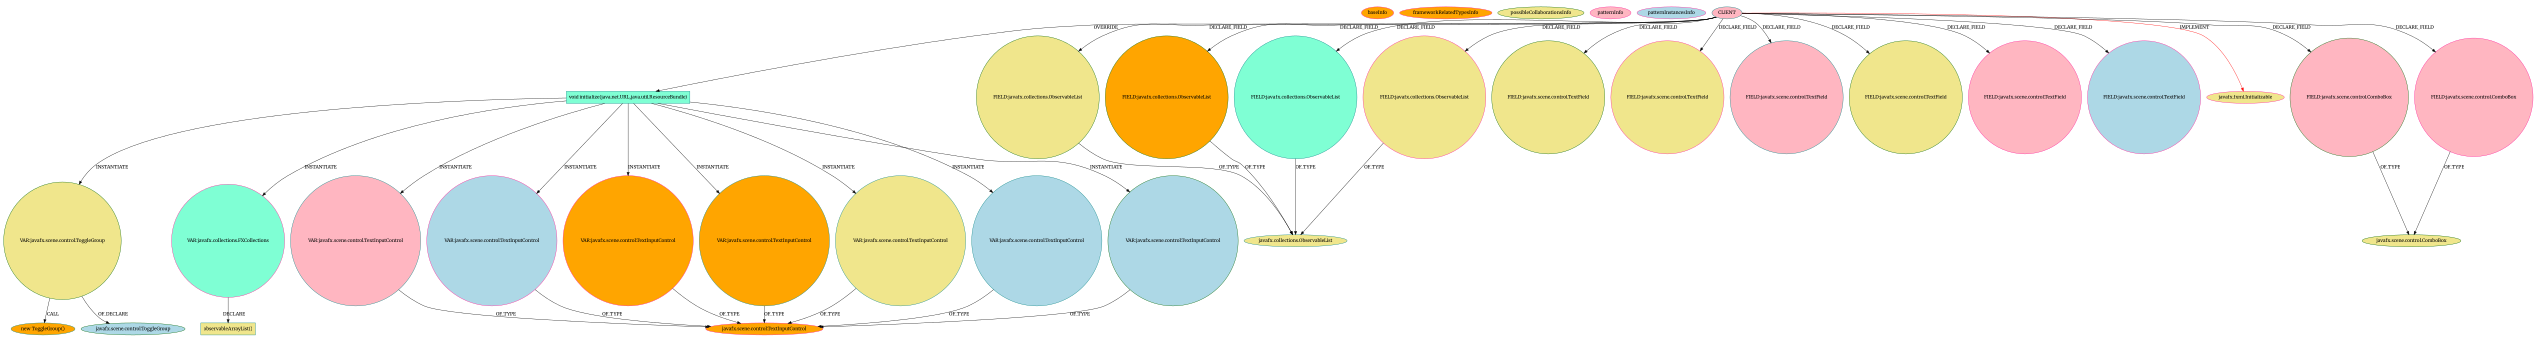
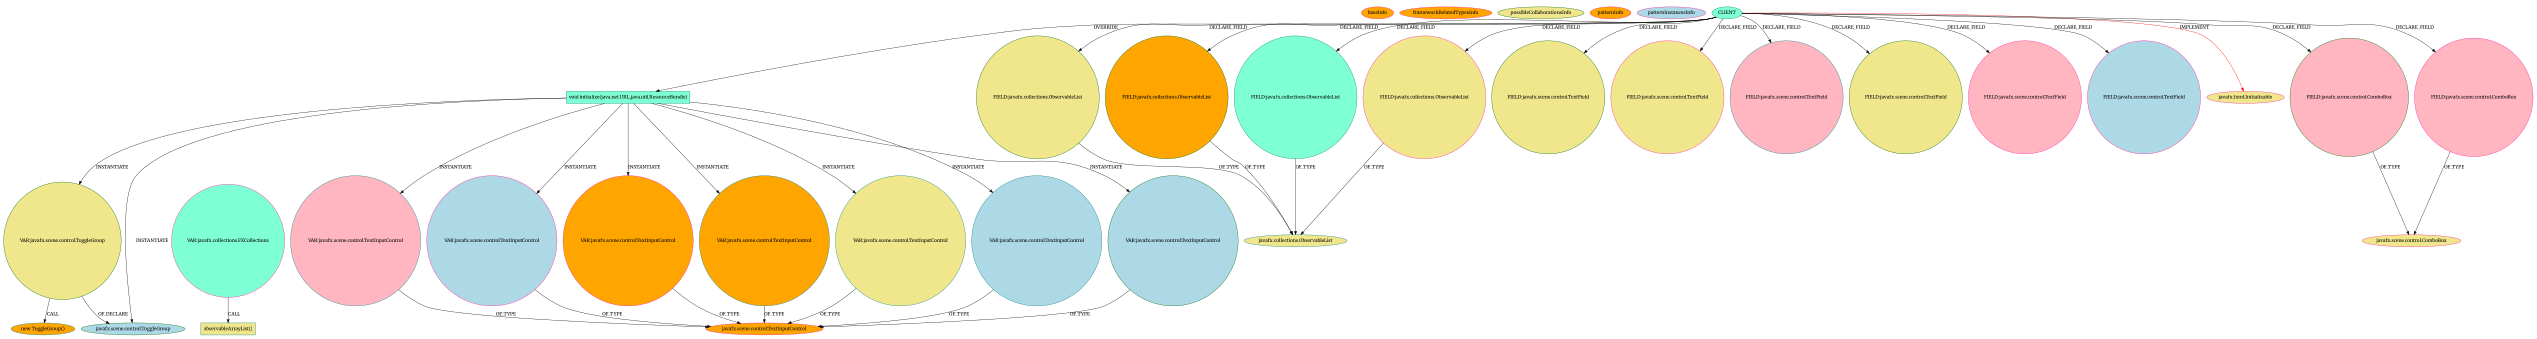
node "patternInfo": fillcolor lightpink -> orange
node "CLIENT": fillcolor lightpink -> aquamarine
edge "void initialize(java.net.URL,java.util.ResourceBundle)" -> "VAR:javafx.collections.FXCollections": now "void initialize(java.net.URL,java.util.ResourceBundle)" -> "javafx.scene.control.ToggleGroup"
node "javafx.scene.control.ComboBox": color darkgreen -> deeppink
edge "VAR:javafx.collections.FXCollections" -> "observableArrayList()": label "DECLARE" -> "CALL"
